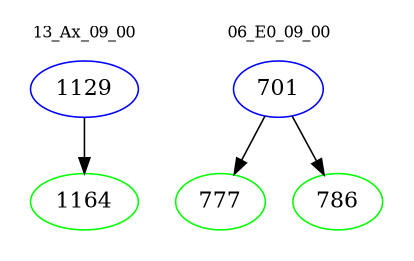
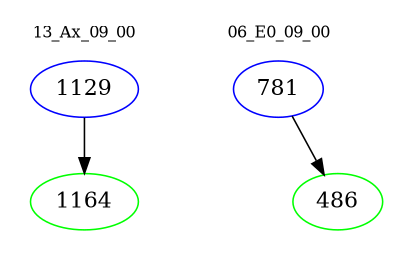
node "701": label "701" -> "781"
node "777": removed
node "786": label "786" -> "486"
